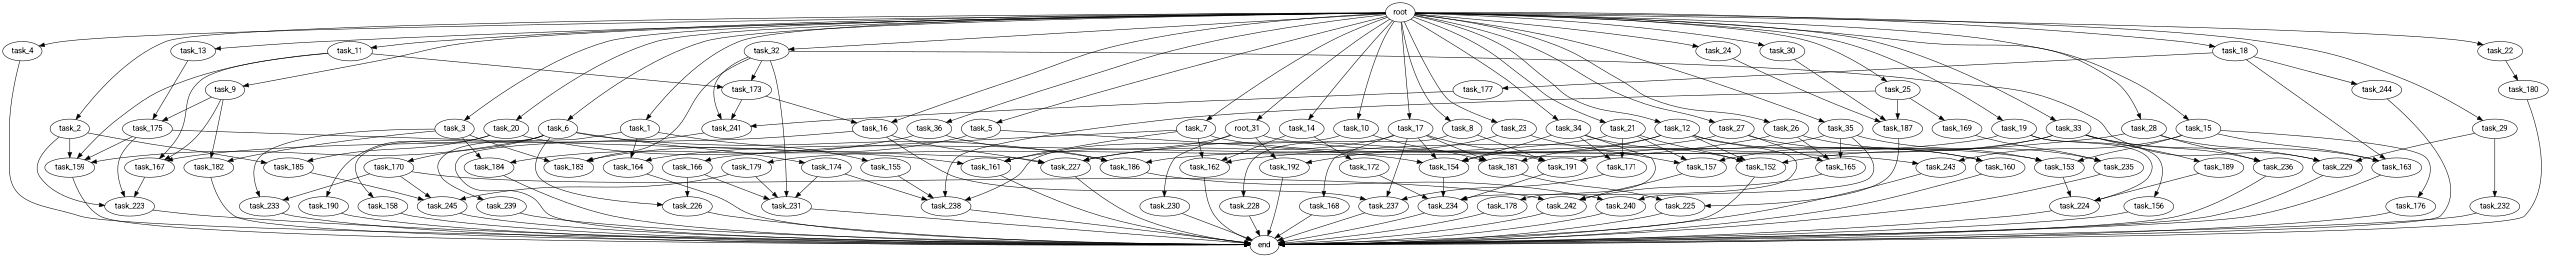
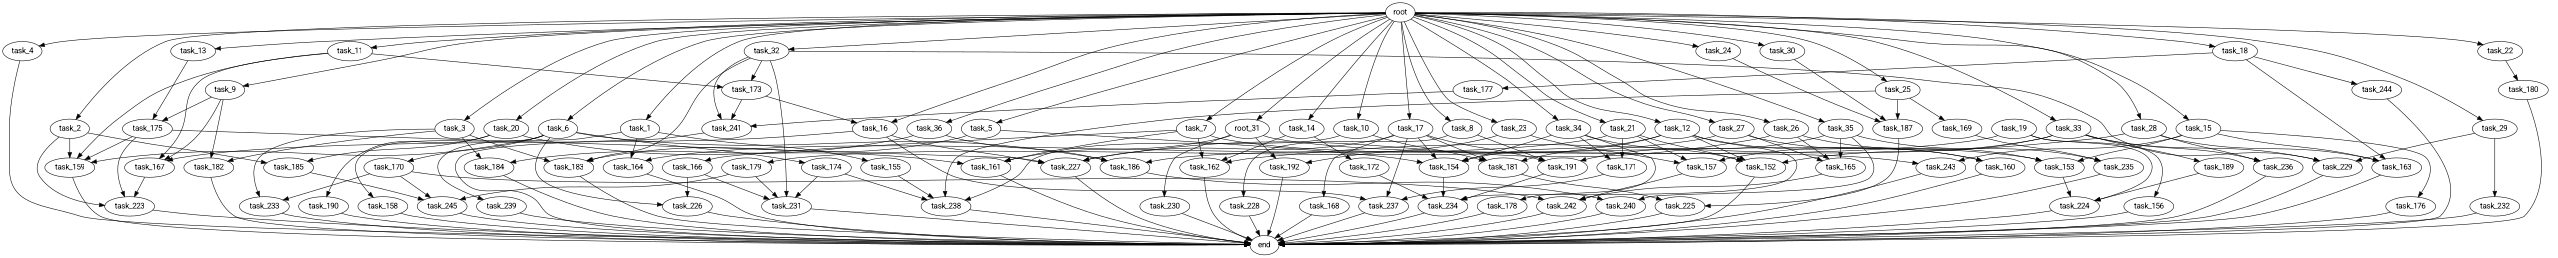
edge "root" -> "task_19": removed
edge "task_183" -> "end": added
